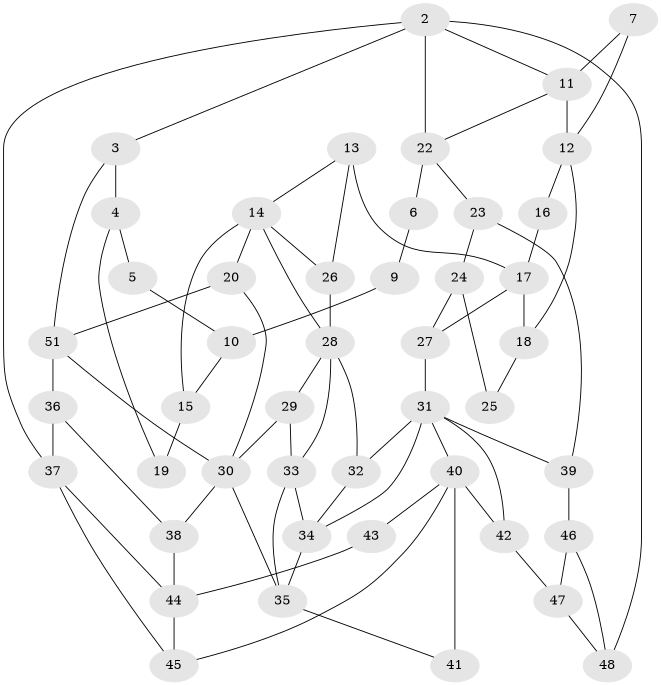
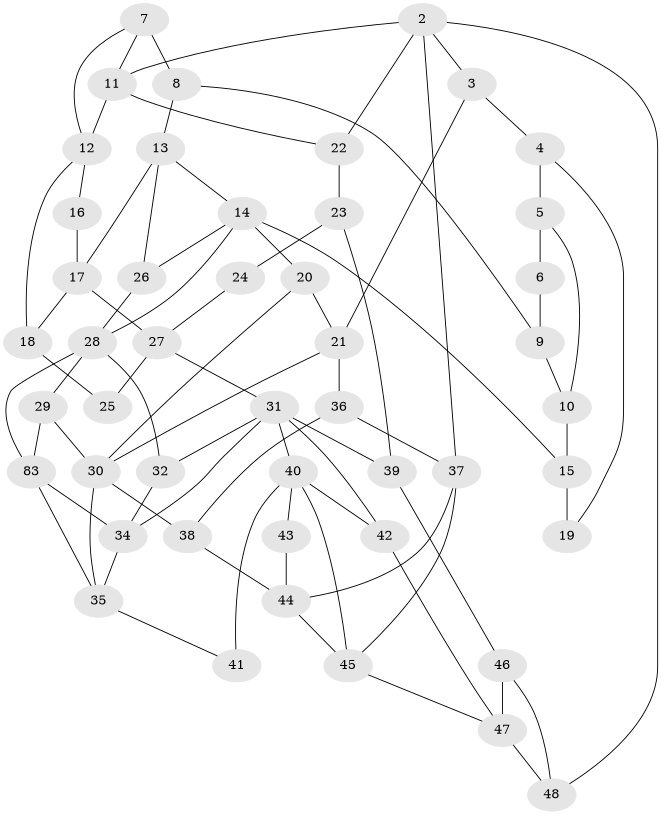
node "8": added
edge "22" -- "6": now "5" -- "6"
node "51": label "51" -> "21"
edge "24" -- "25": now "27" -- "25"
node "33": label "33" -> "83"
edge "45" -- "47": added
